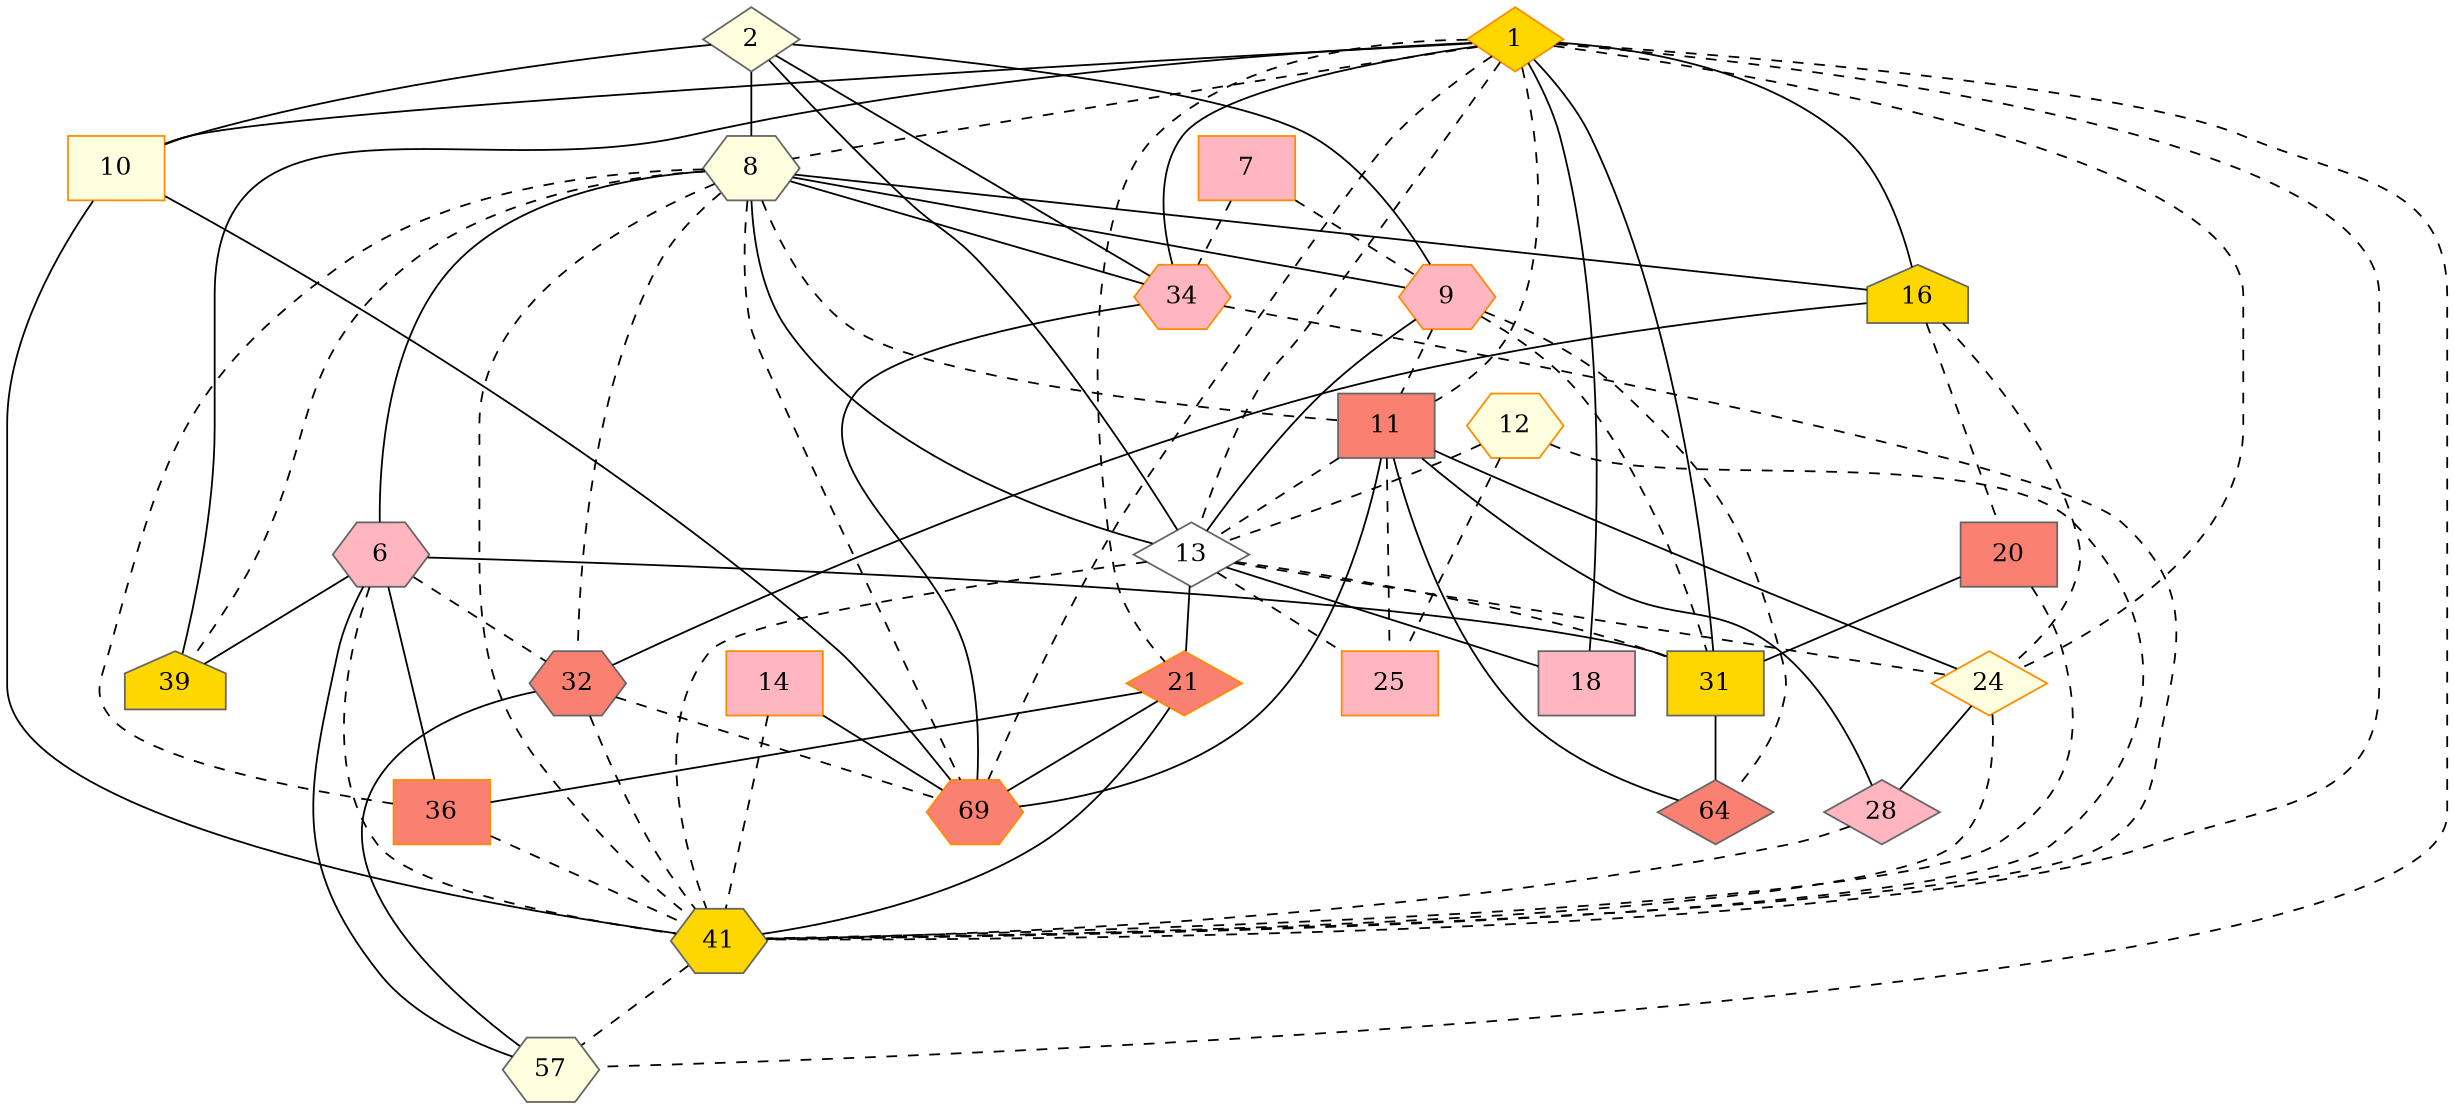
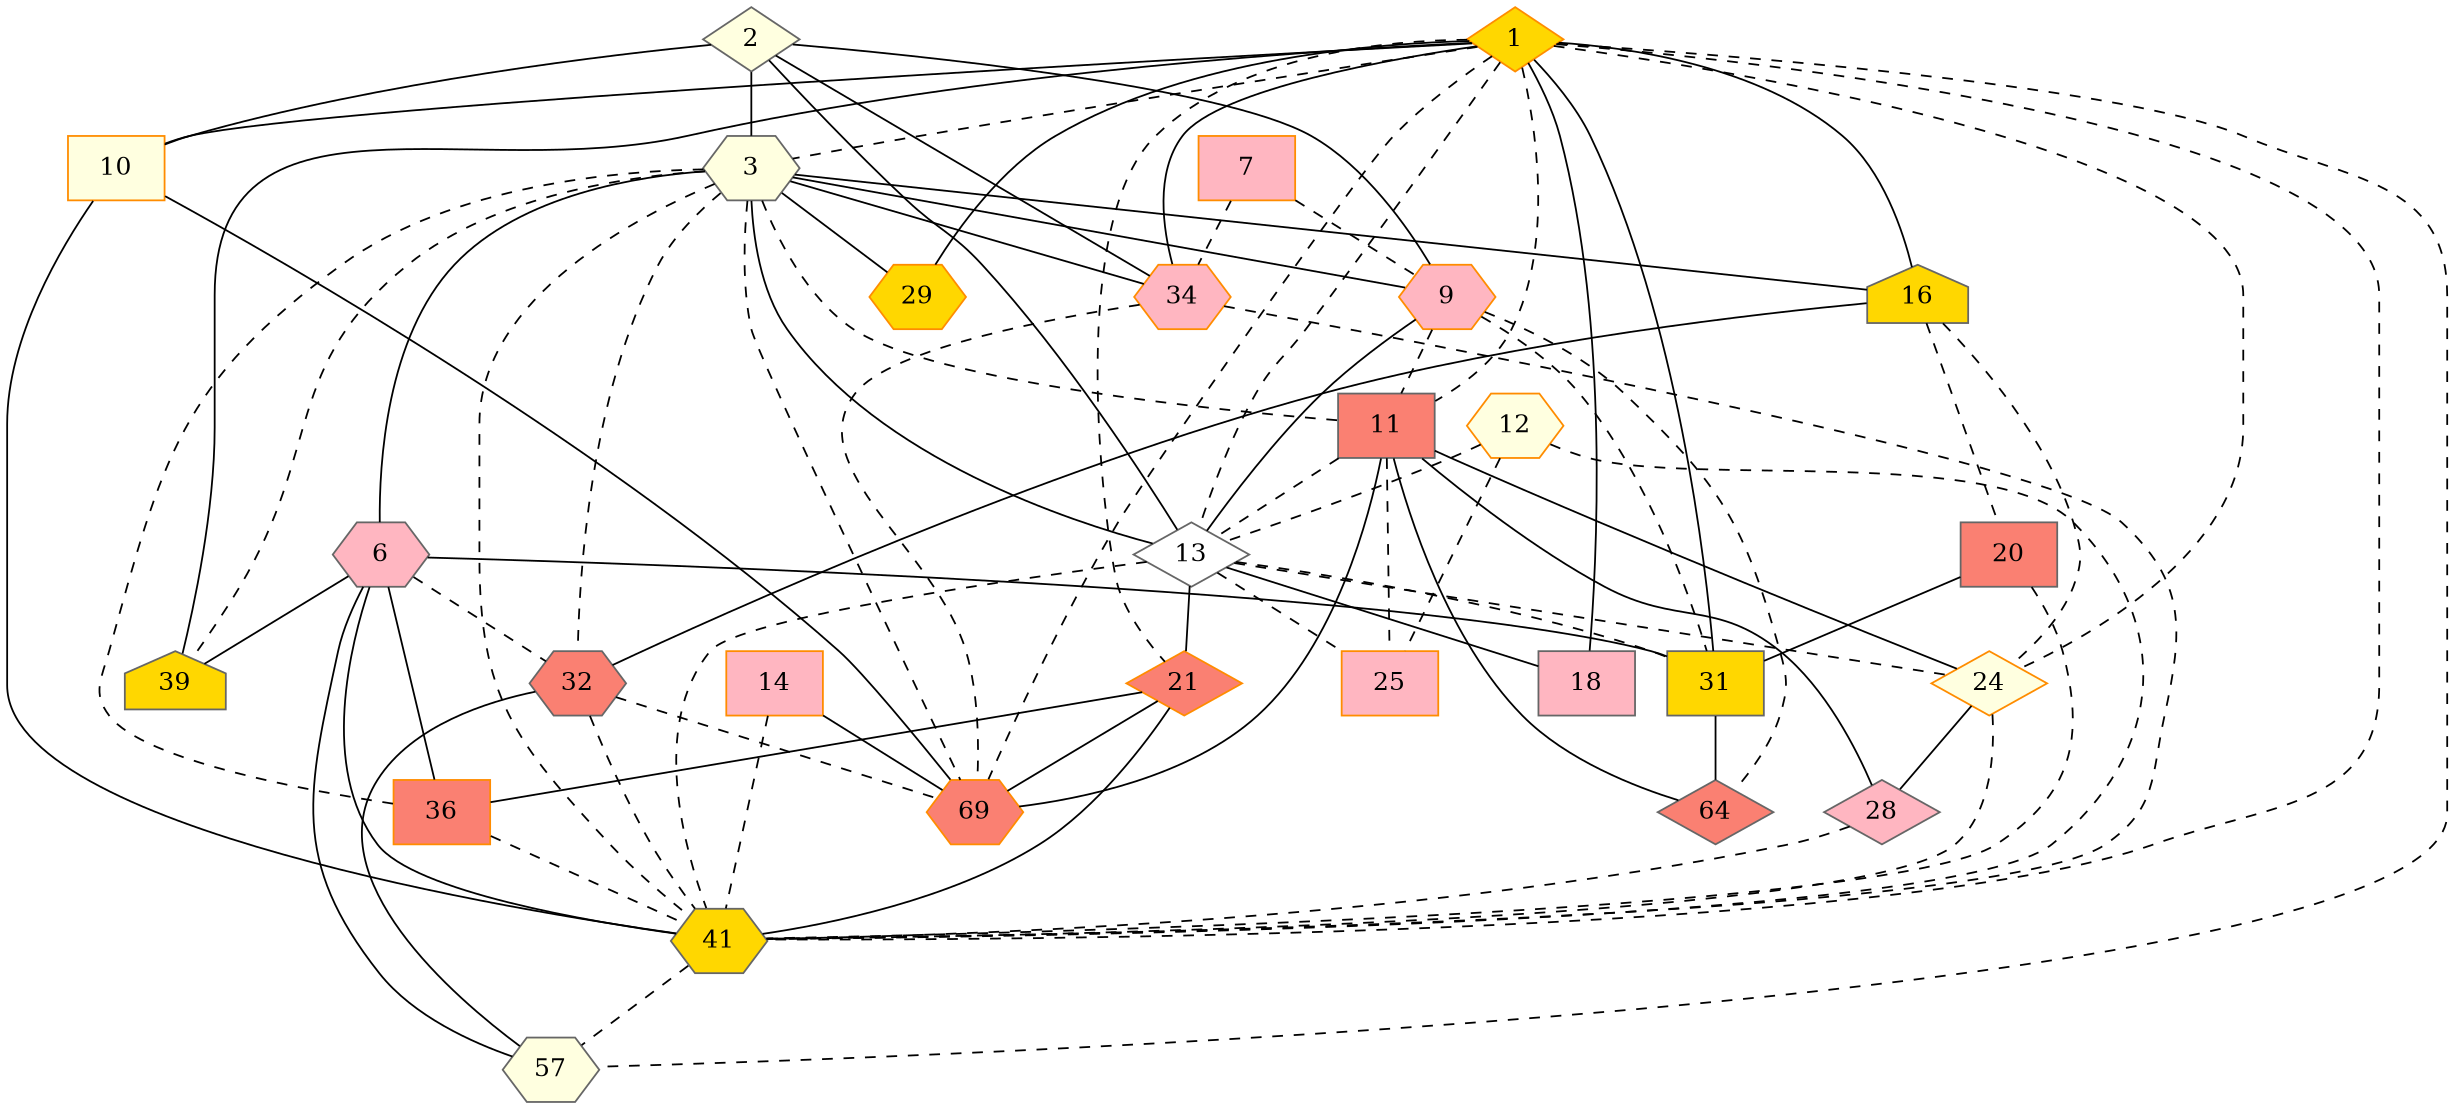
node "8": label "8" -> "3"
node "29": added
edge "34" -- "69": style solid -> dashed
edge "6" -- "41": style dashed -> solid
